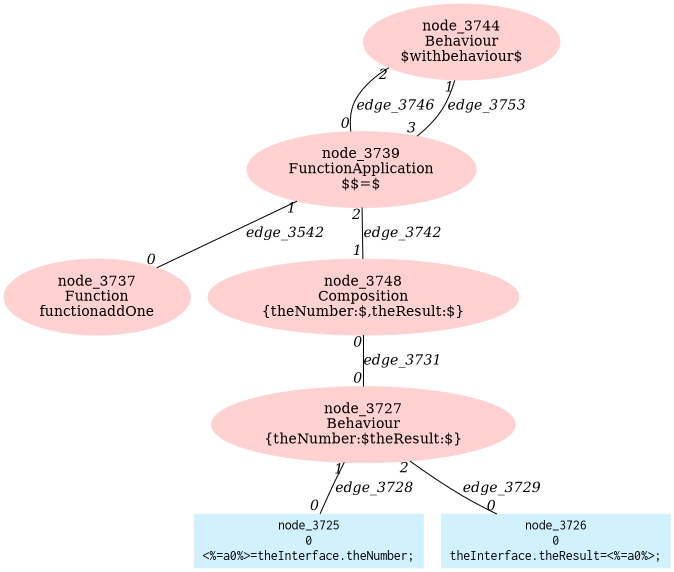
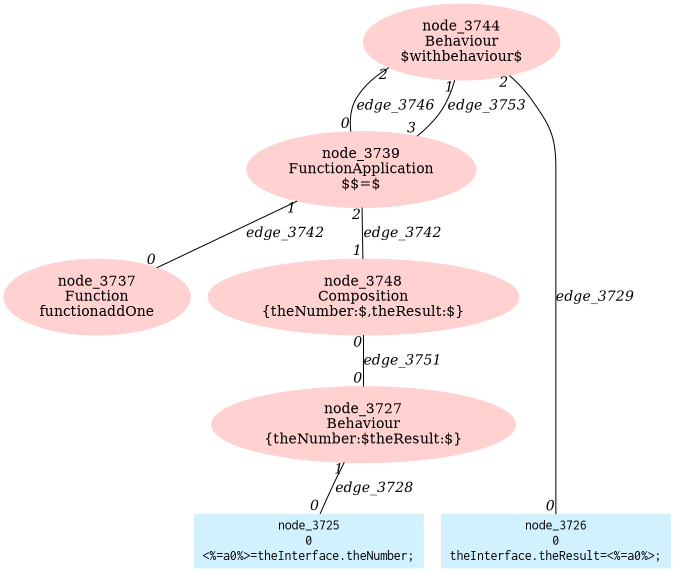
edge "node_3739 FunctionApplication $$=$" -- "node_3737 Function functionaddOne": label "edge_3542" -> "edge_3742"
edge "node_3748 Composition {theNumber:$,theResult:$}" -- "node_3727 Behaviour {theNumber:$theResult:$}": label "edge_3731" -> "edge_3751"
edge "node_3727 Behaviour {theNumber:$theResult:$}" -- "node_3726 0 theInterface.theResult=<%=a0%>;": now "node_3744 Behaviour $withbehaviour$" -- "node_3726 0 theInterface.theResult=<%=a0%>;"
